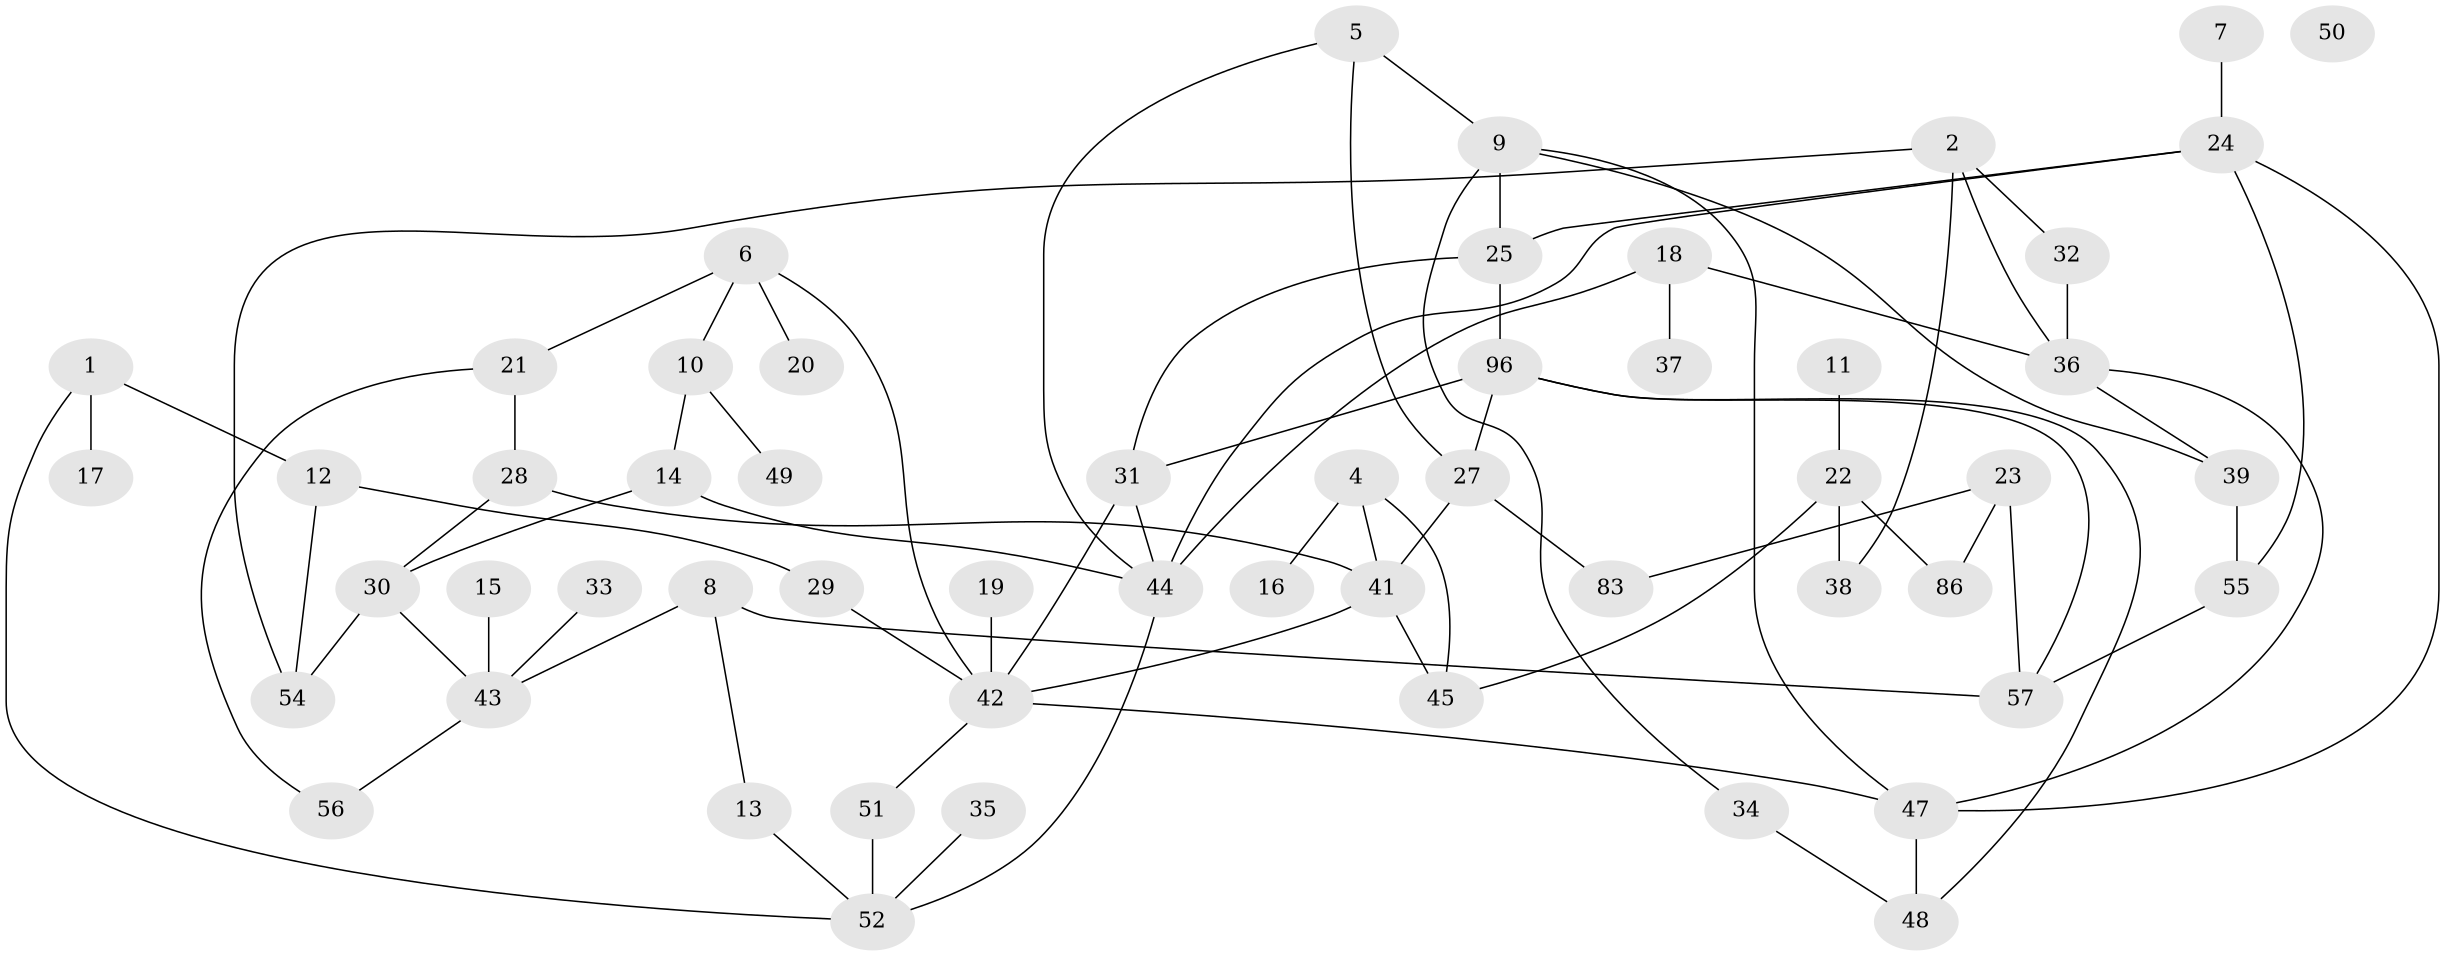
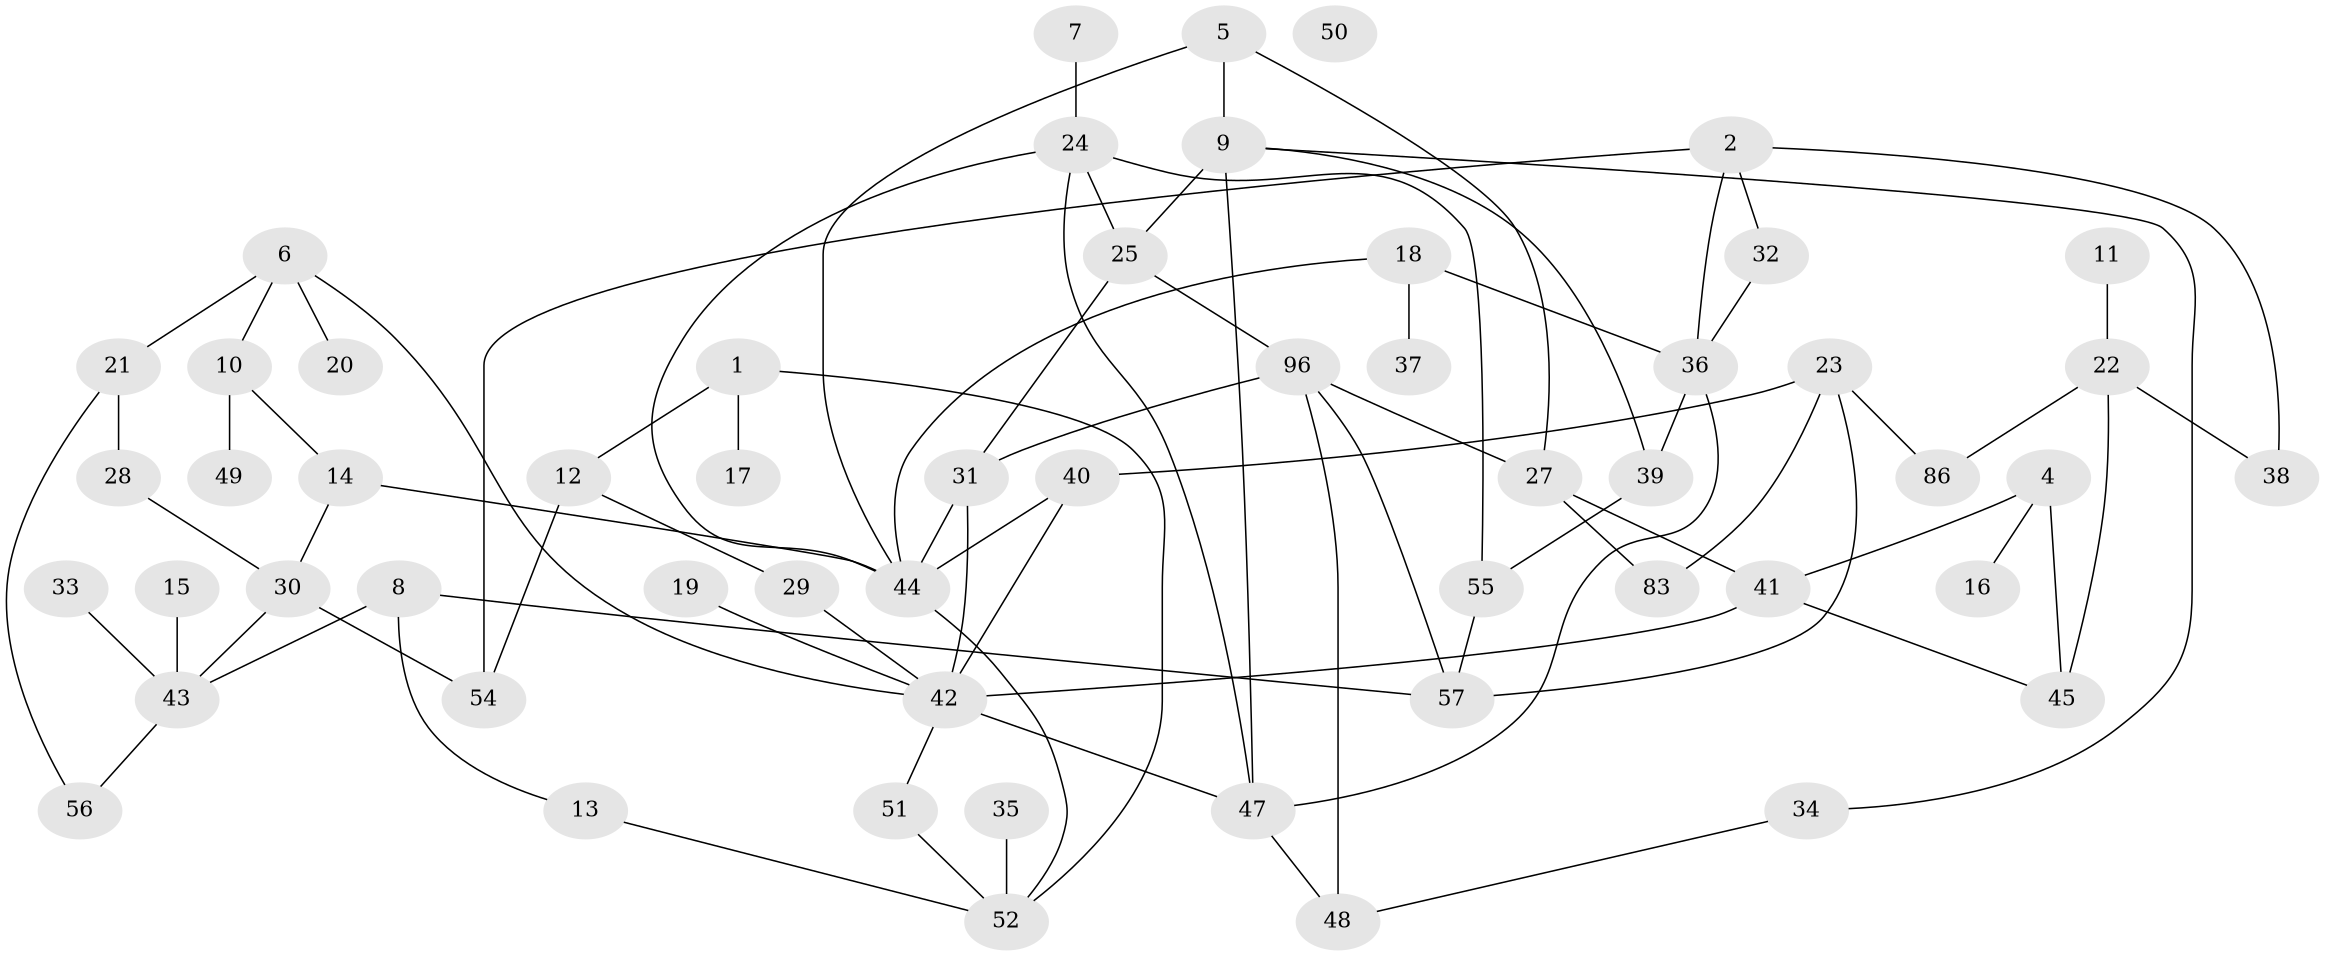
node "40": added
edge "28" -- "41": removed
